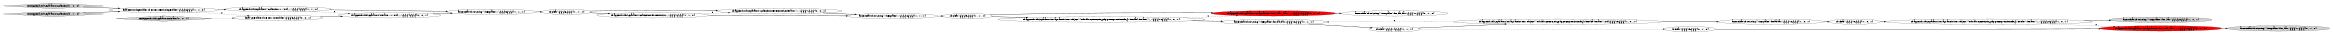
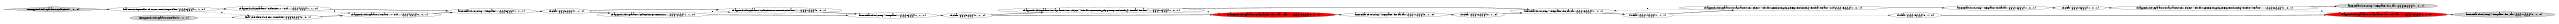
node "testAppendWithSeparators_Collection['0', '1', '0']": removed
node "sb.clear()@@@12@@@['0', '1', '0']": added
node "testAppendWithSeparators_Iterator['0', '0', '1']": shape diamond -> ellipse
